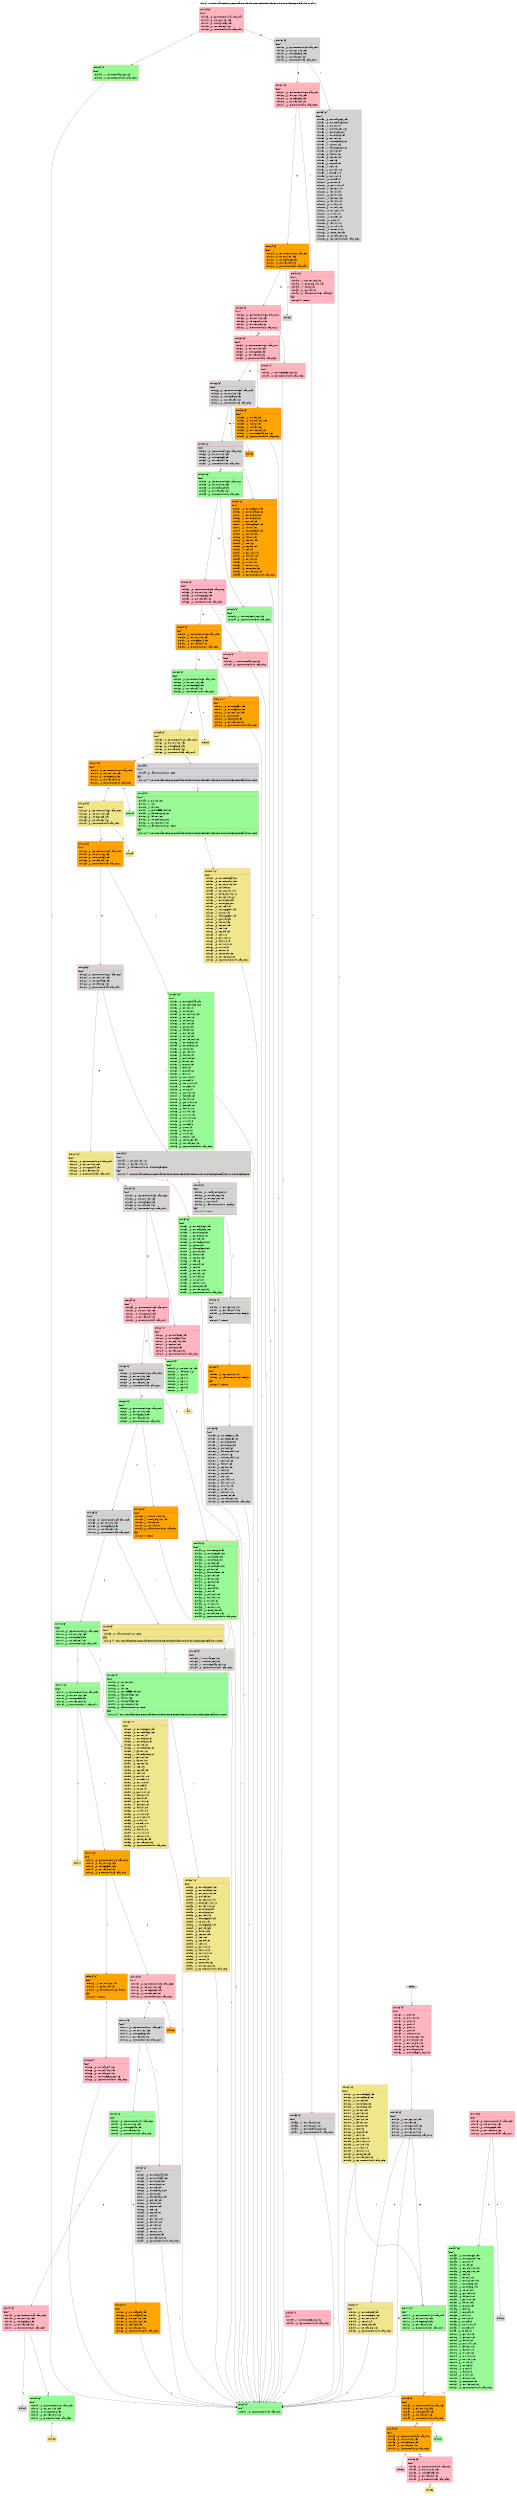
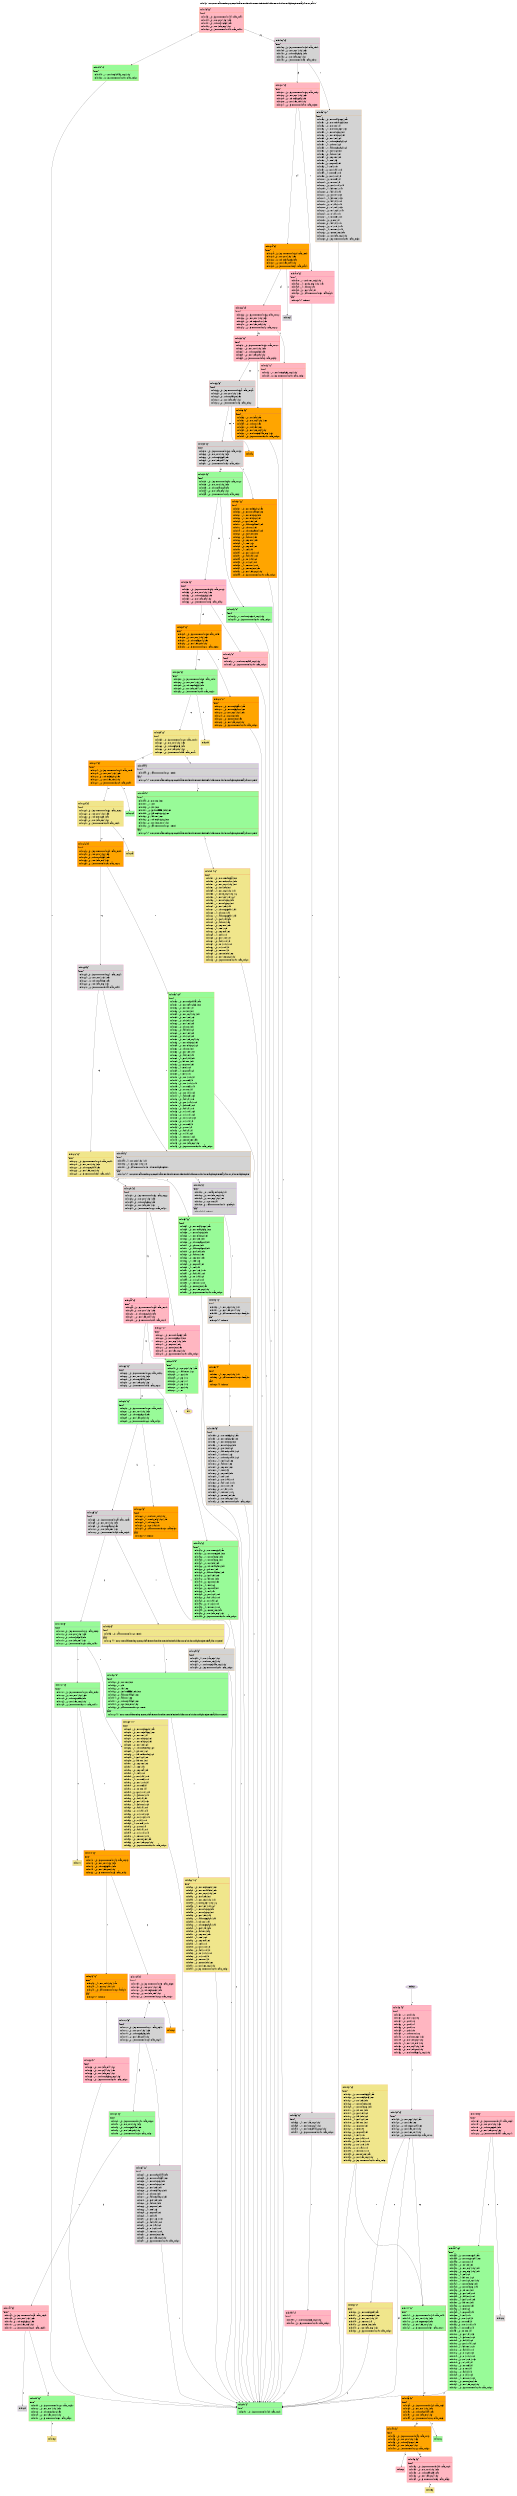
edge "0x401a35 [23]" -> "0x402190 [5]": now "0x401a35 [23]" -> "0x4019f9 [12]"
node "0x4018b0 [27]": removed
